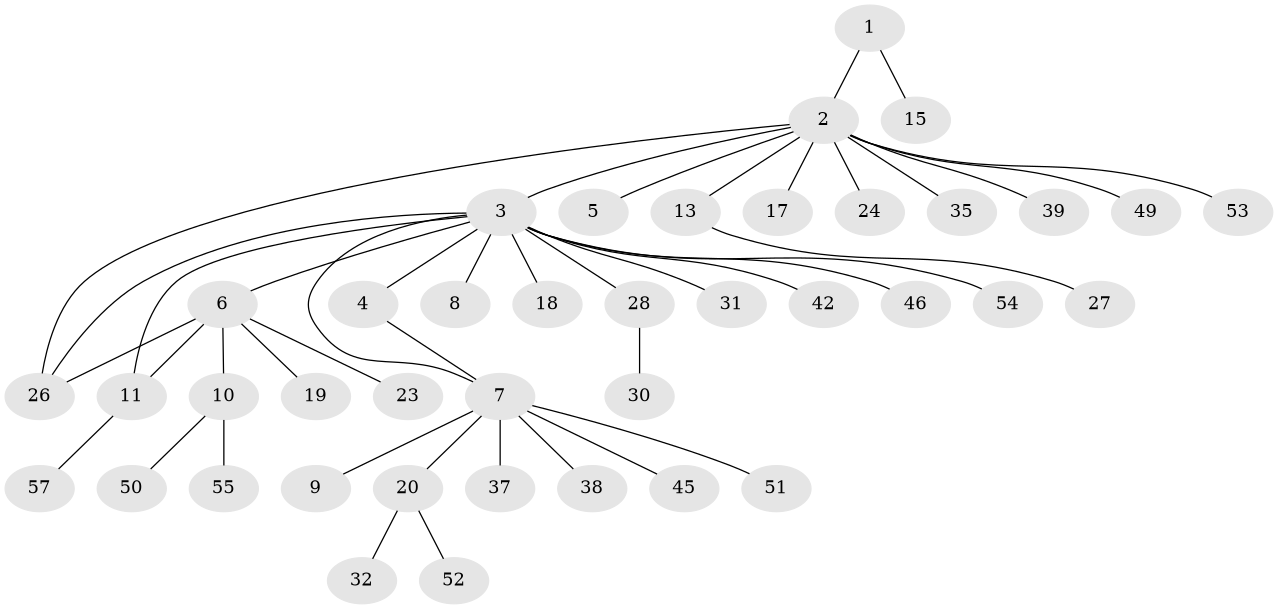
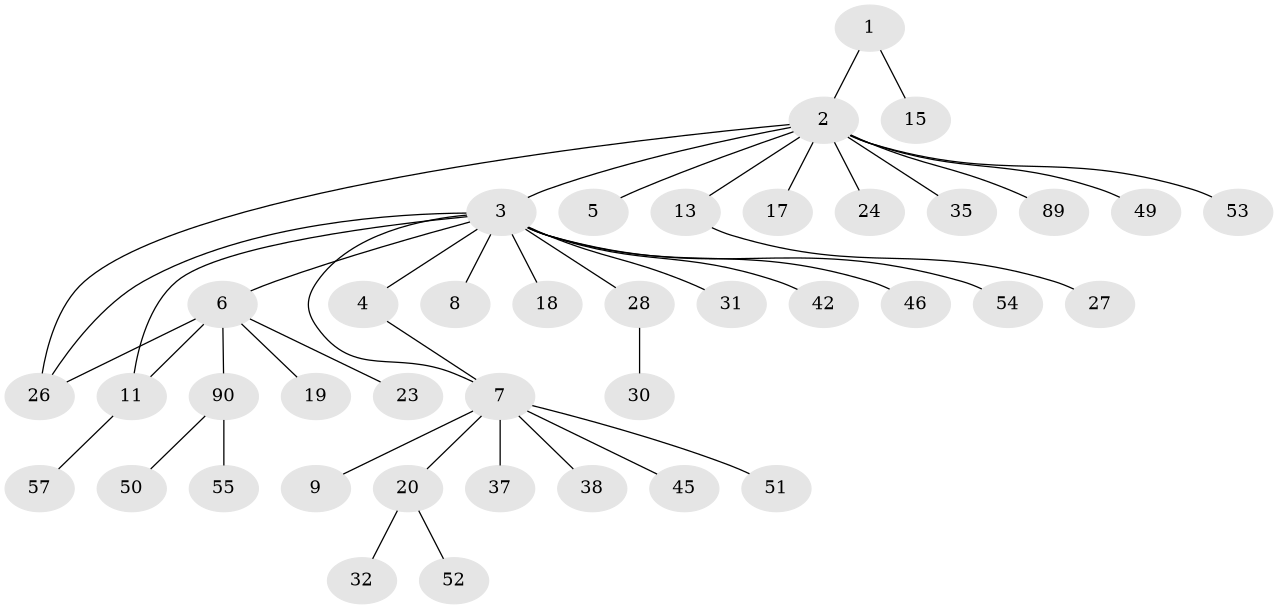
node "39": label "39" -> "89"
node "10": label "10" -> "90"
